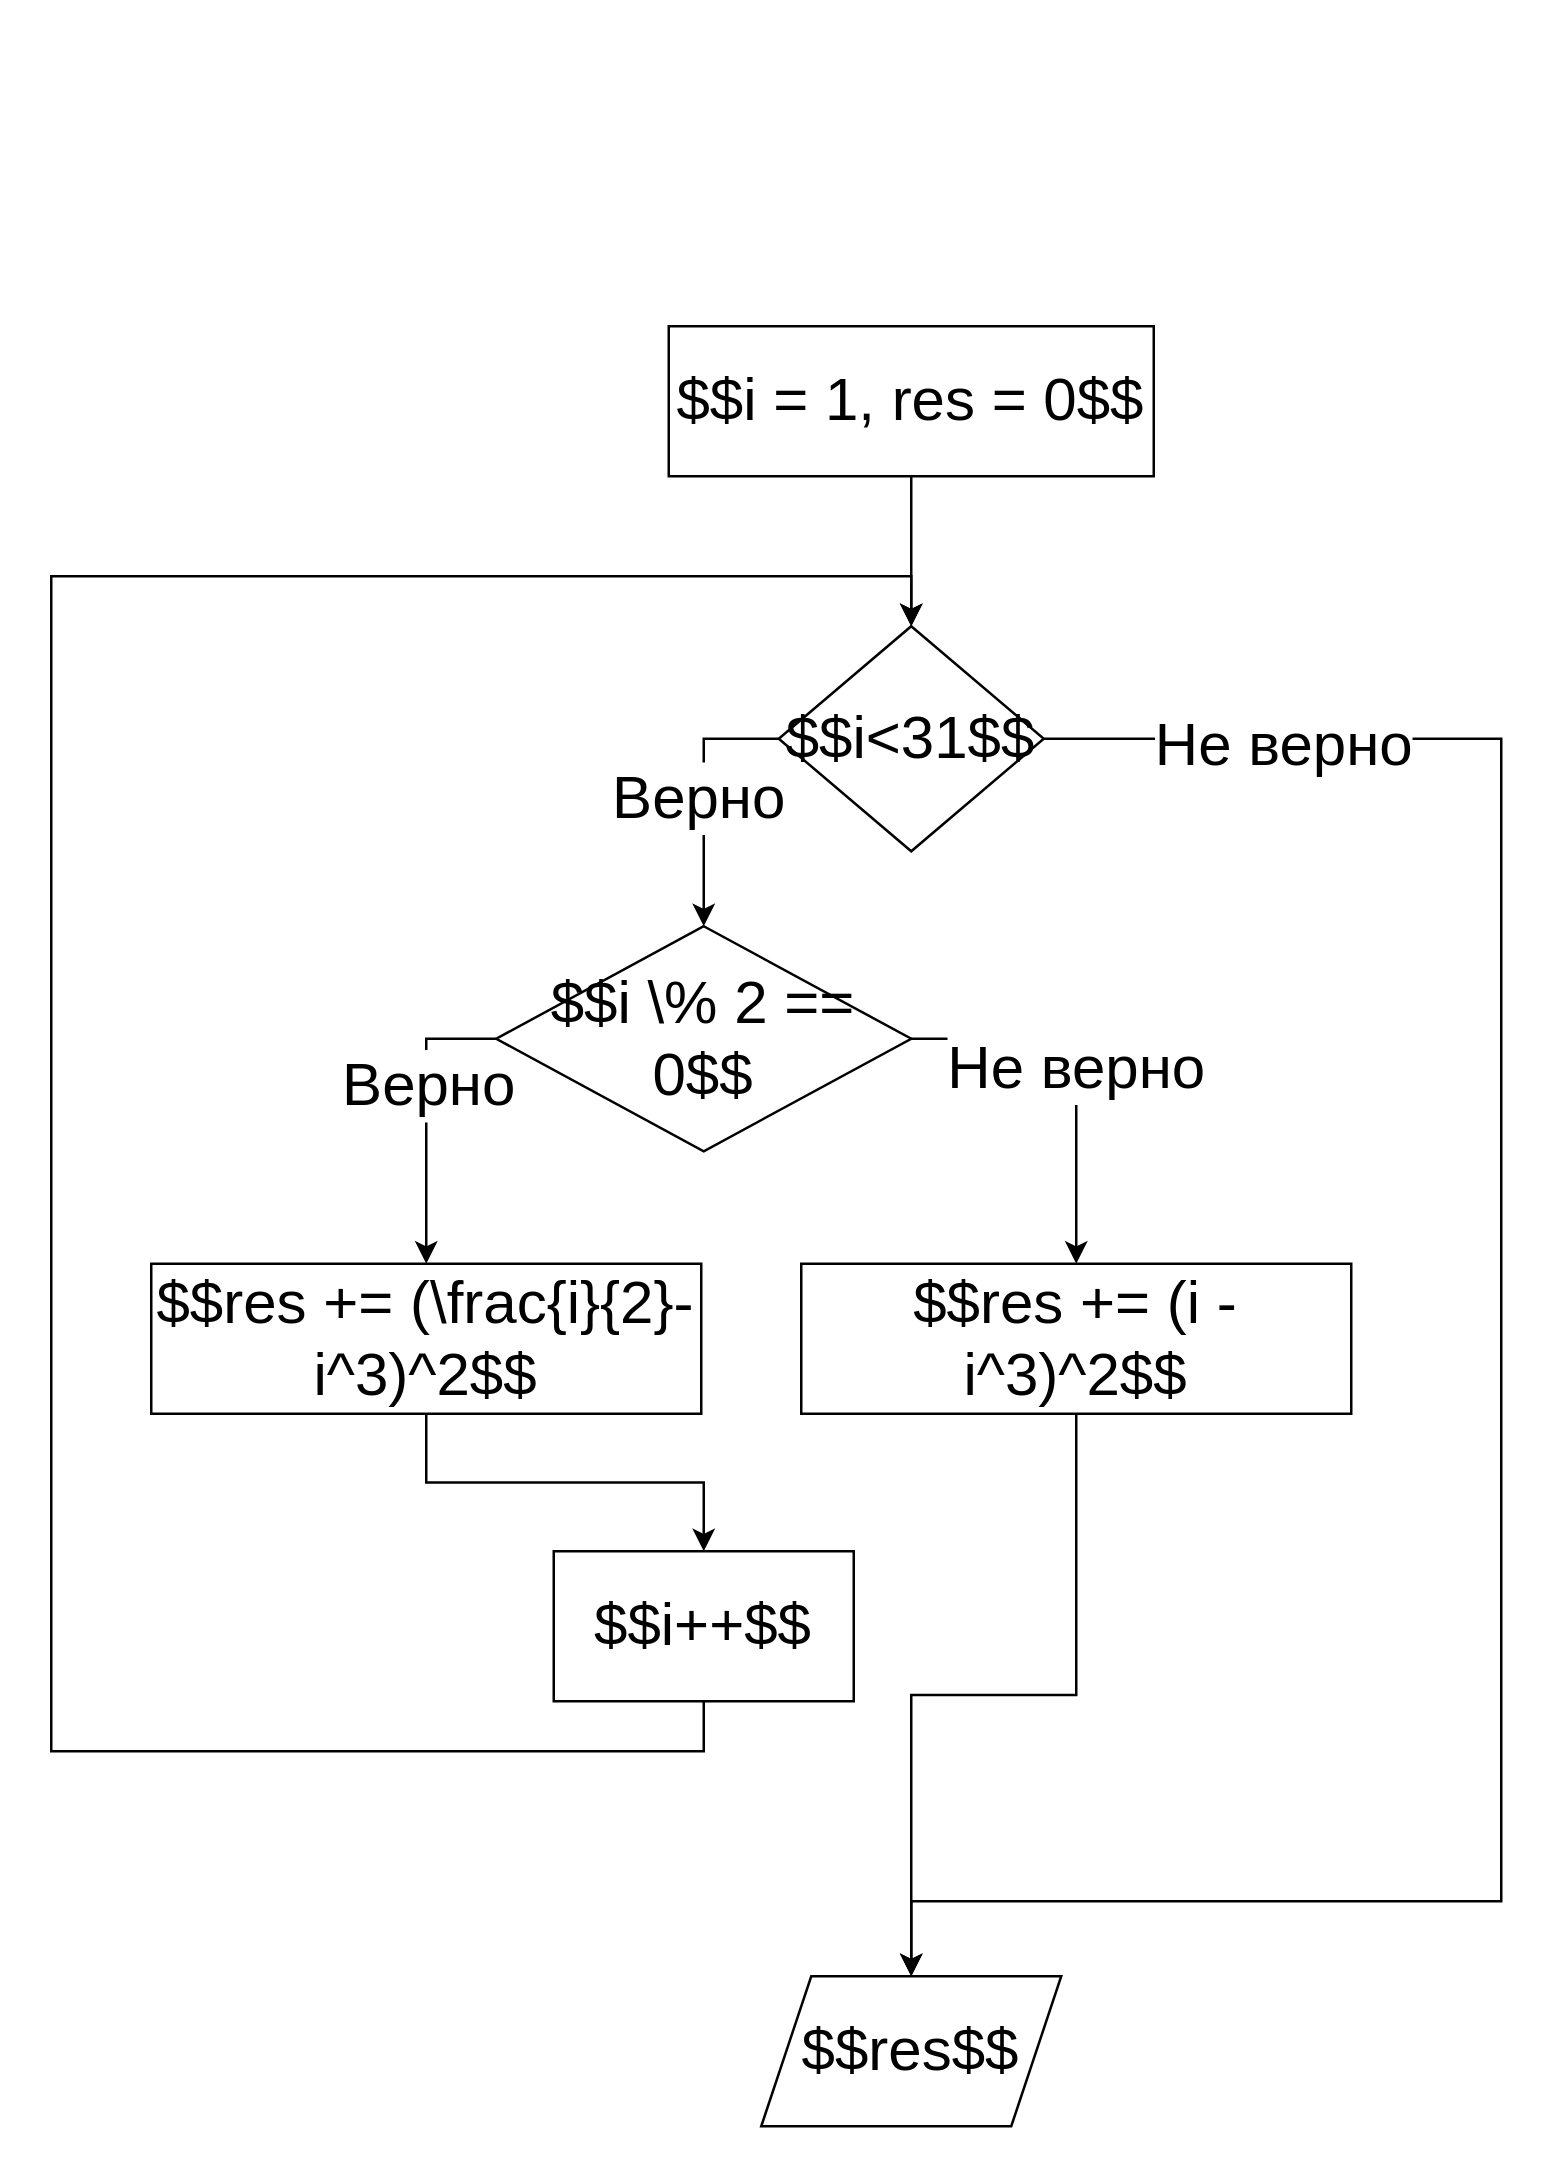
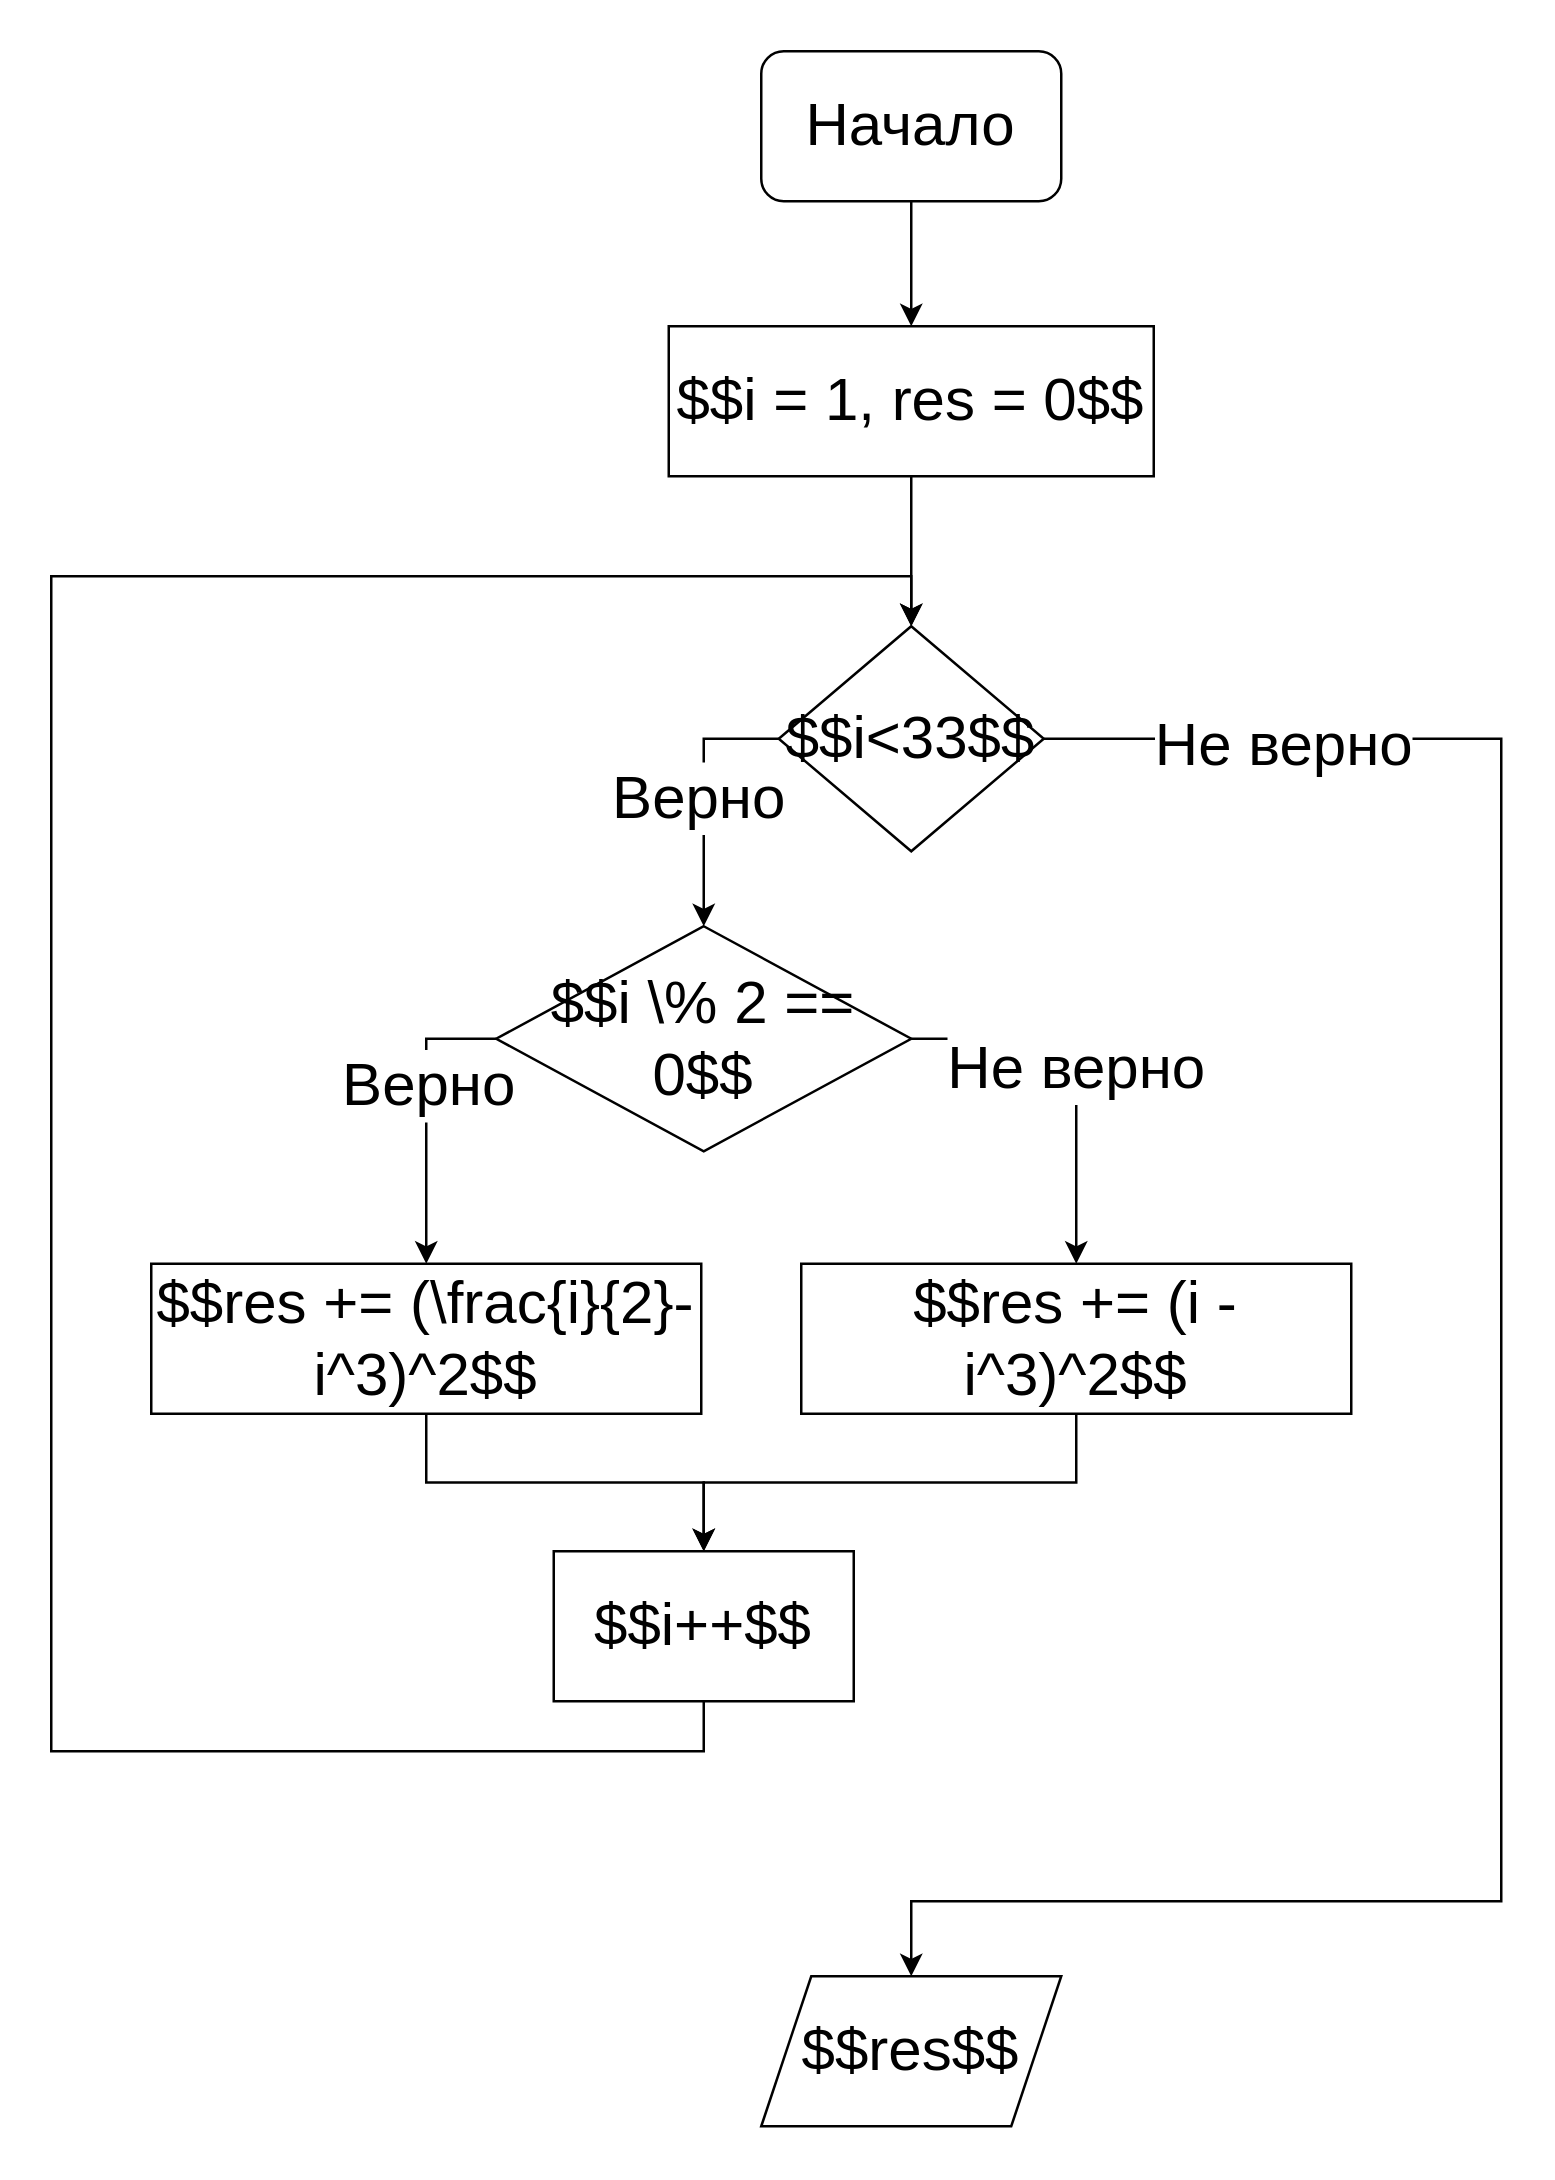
node "Начало": added
edge "Начало" -> "$$i = 1, res = 0$$": added
node "$$i<31$$": label "$$i<31$$" -> "$$i<33$$"
edge "$$res += (i - i^3)^2$$" -> "$$res$$": now "$$res += (i - i^3)^2$$" -> "$$i++$$"
